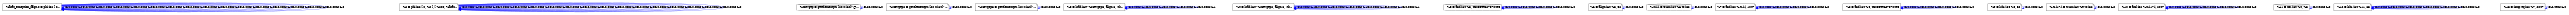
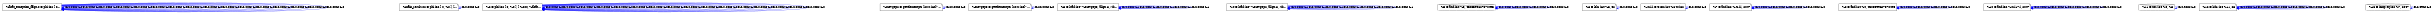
node "%2 = phi i32 [ 0, %0 ], [ %200, %float...": shape note -> folder
node "%main_result.02 = phi i32 [ 0, %0 ], [...": added
node "%scevgep = getelementptr [20 x i64]* @...": removed
node "%6 = align i64 %3, 52": label "%6 = align i64 %3, 52" -> "%6 = lshr i64 %3, 52"
node "%.tr.i.i = trunc i64 %6 to i32": shape cylinder -> folder
node "%7 = and i32 %.tr.i.i, 1047": label "%7 = and i32 %.tr.i.i, 1047" -> "%7 = and i32 %.tr.i.i, 2047"
node "%9 = lshr i64 %4, 52": removed
node "%.tr.i17.i = trunc i64 %9 to i32": removed
node "%13 = icmp eq i32 %7, 2047": shape folder -> cylinder
